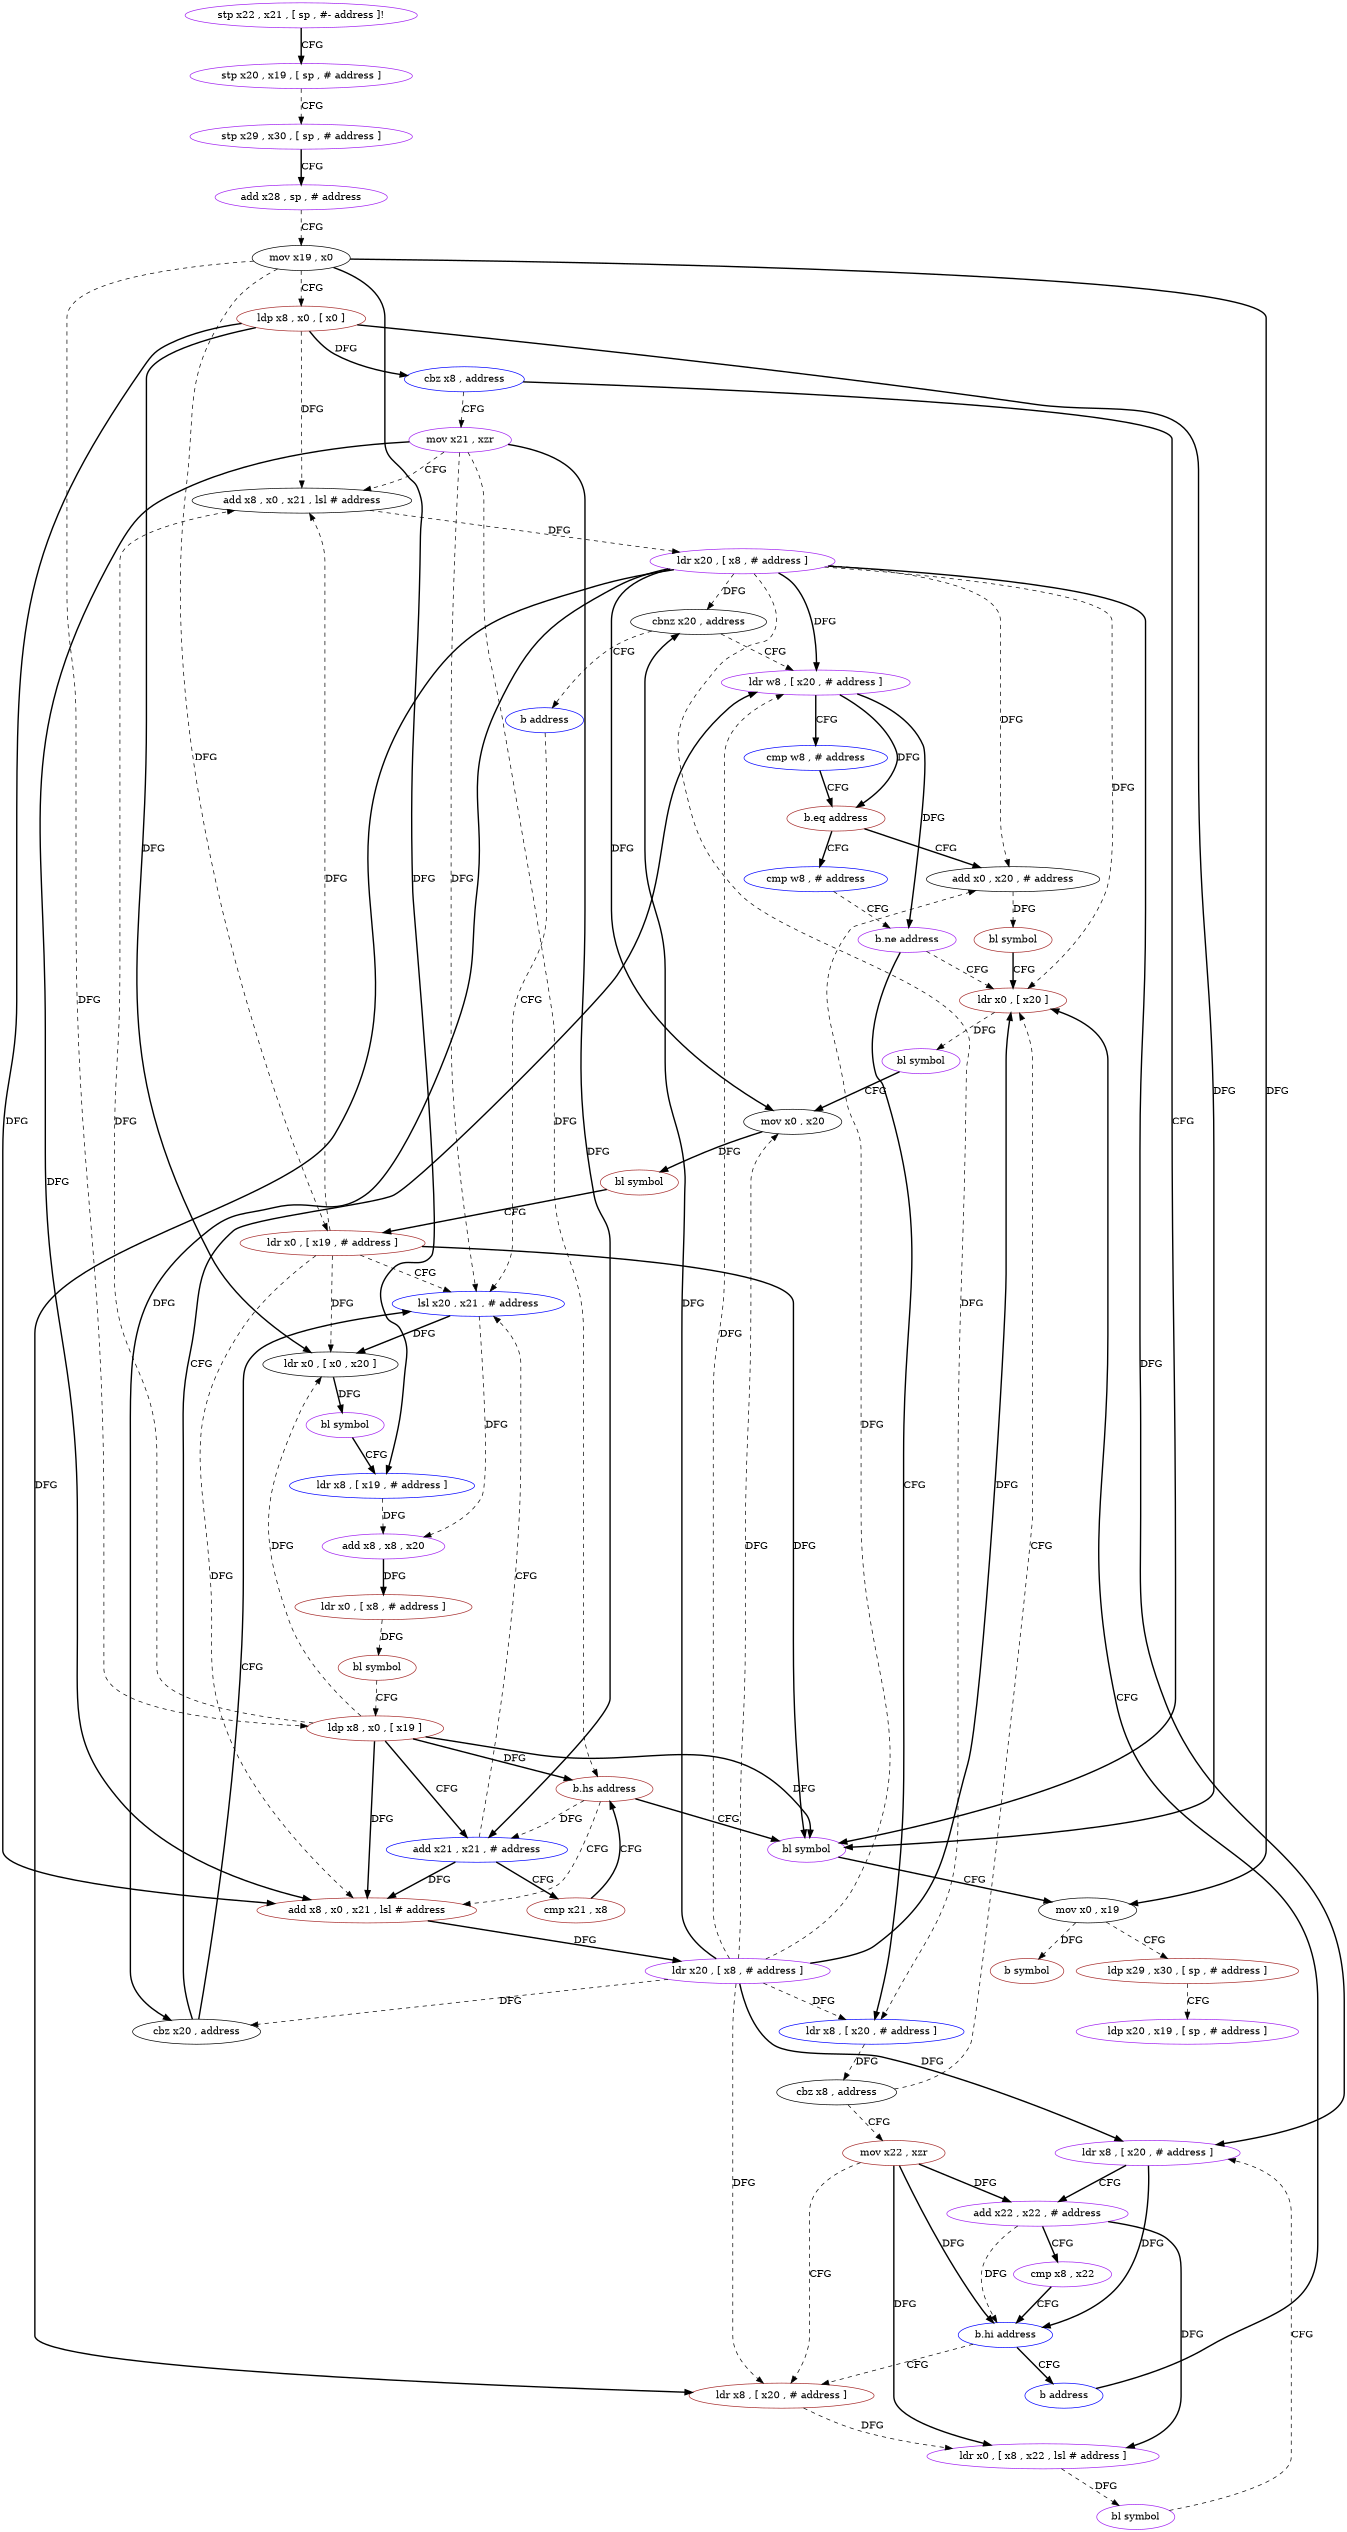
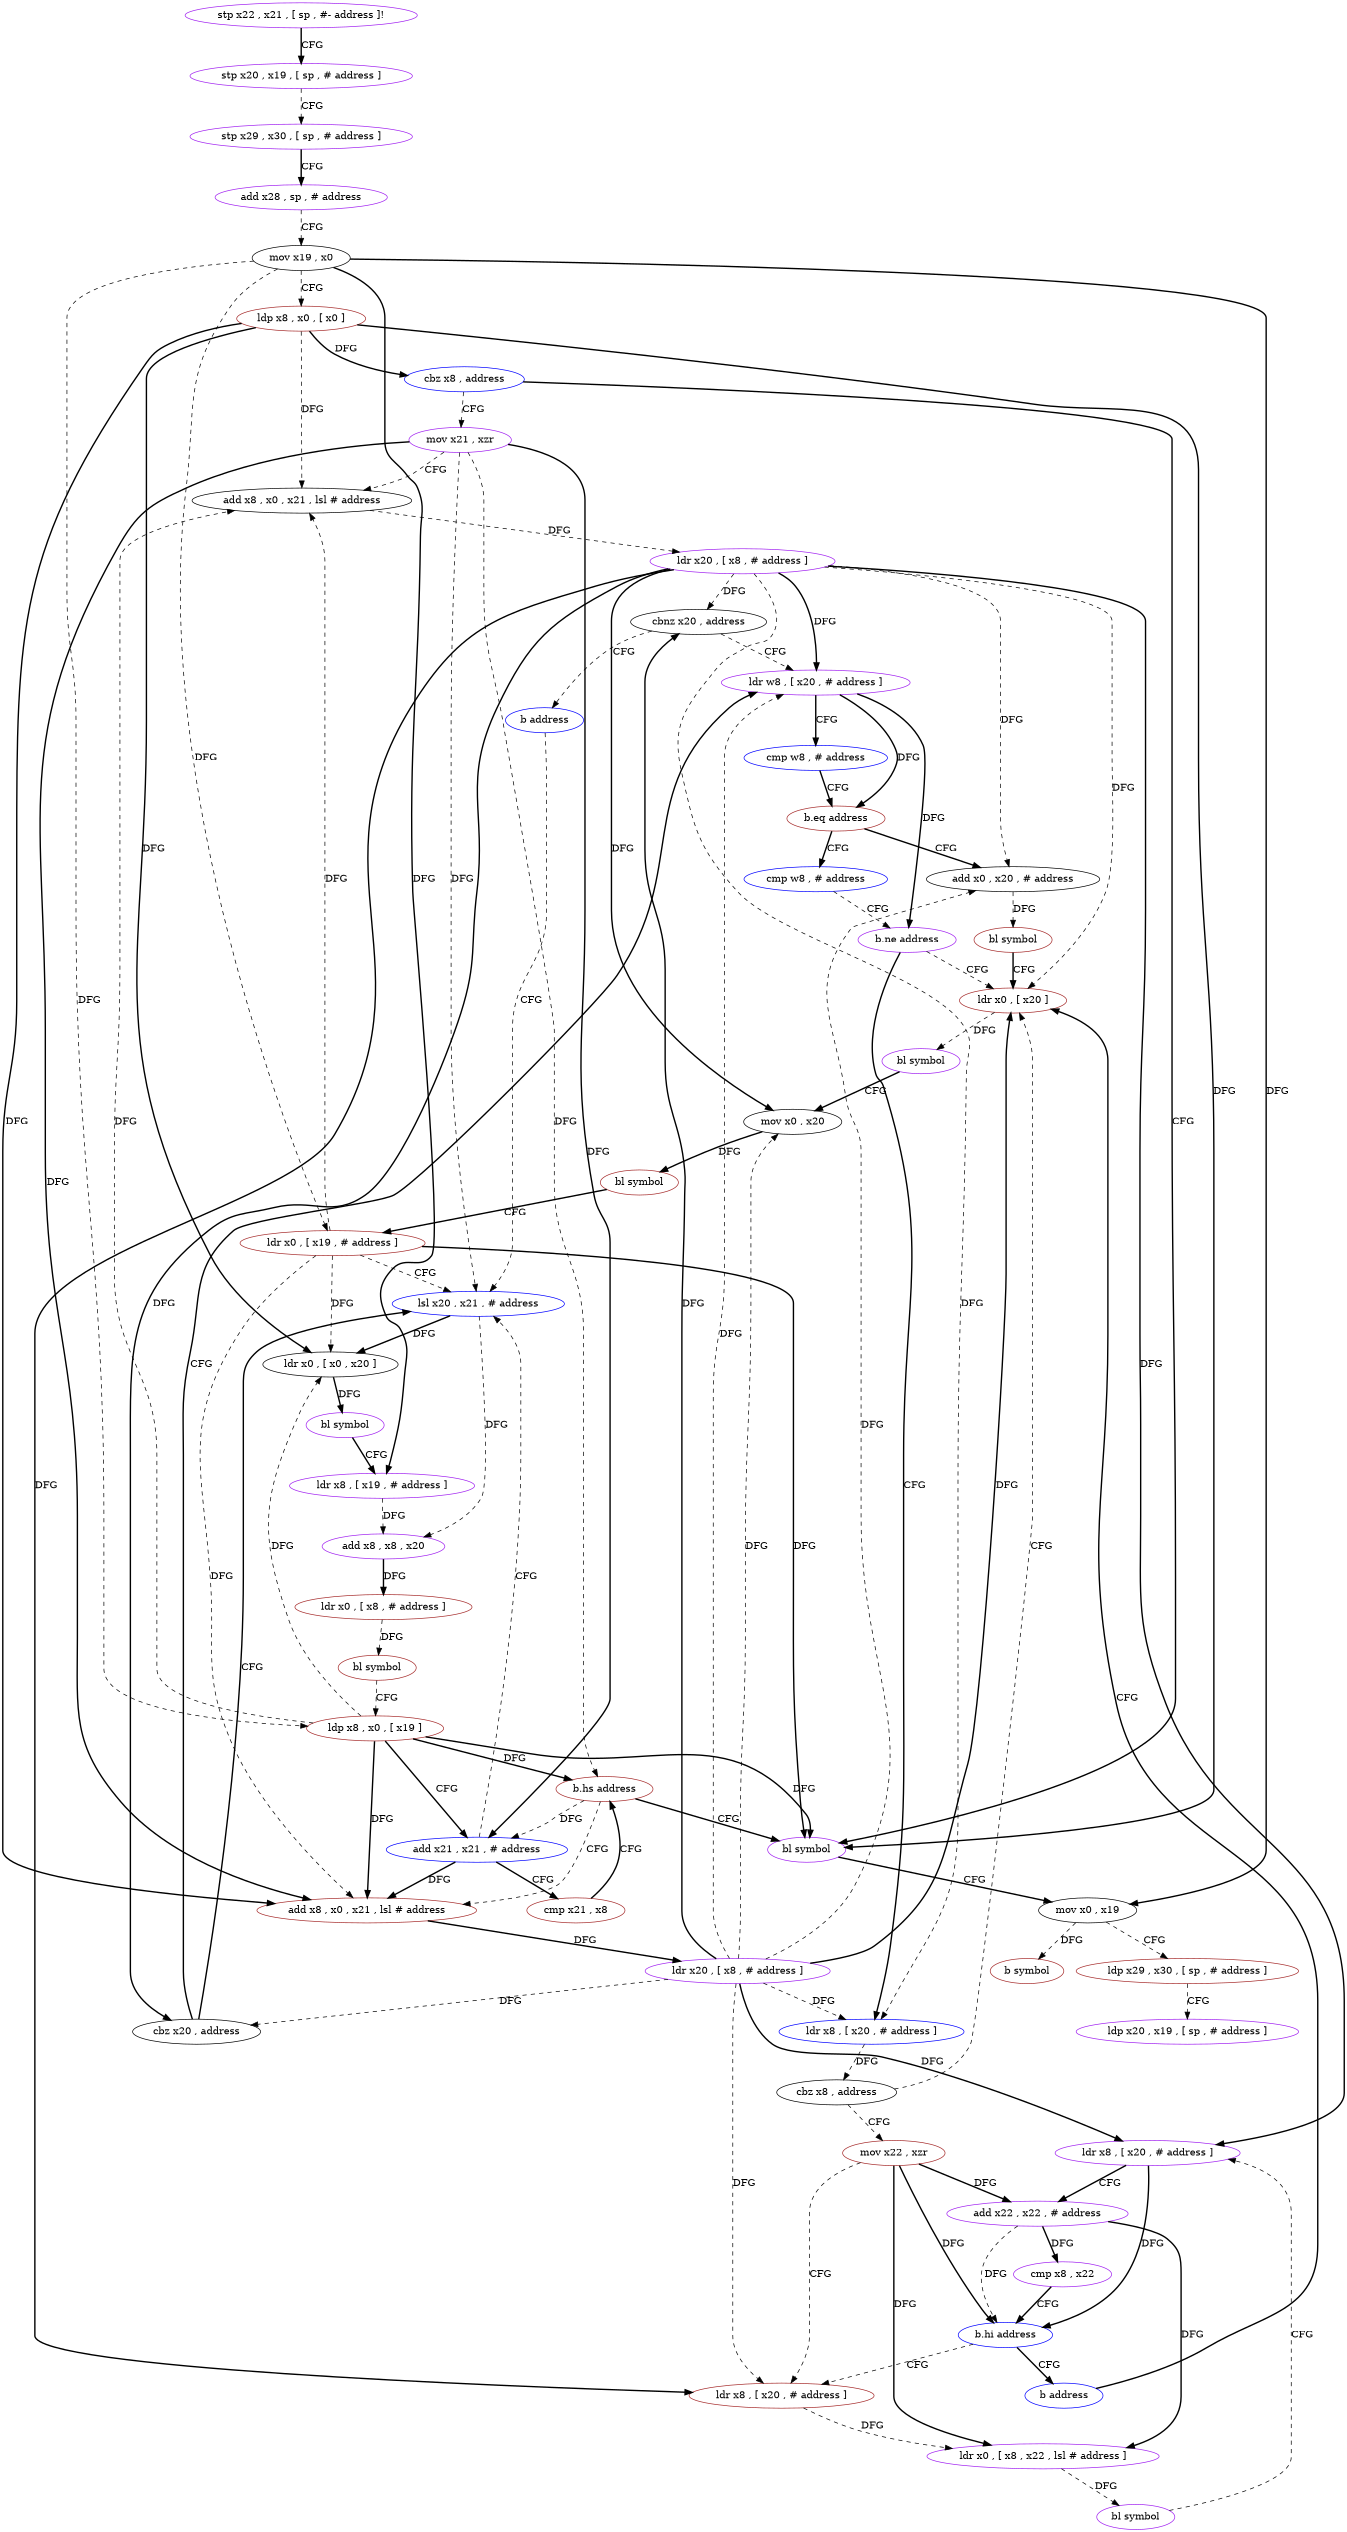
node "ldr x8 , [ x19 , # address ]": color blue -> purple
edge "add x22 , x22 , # address" -> "cmp x8 , x22": label "CFG" -> "DFG"
